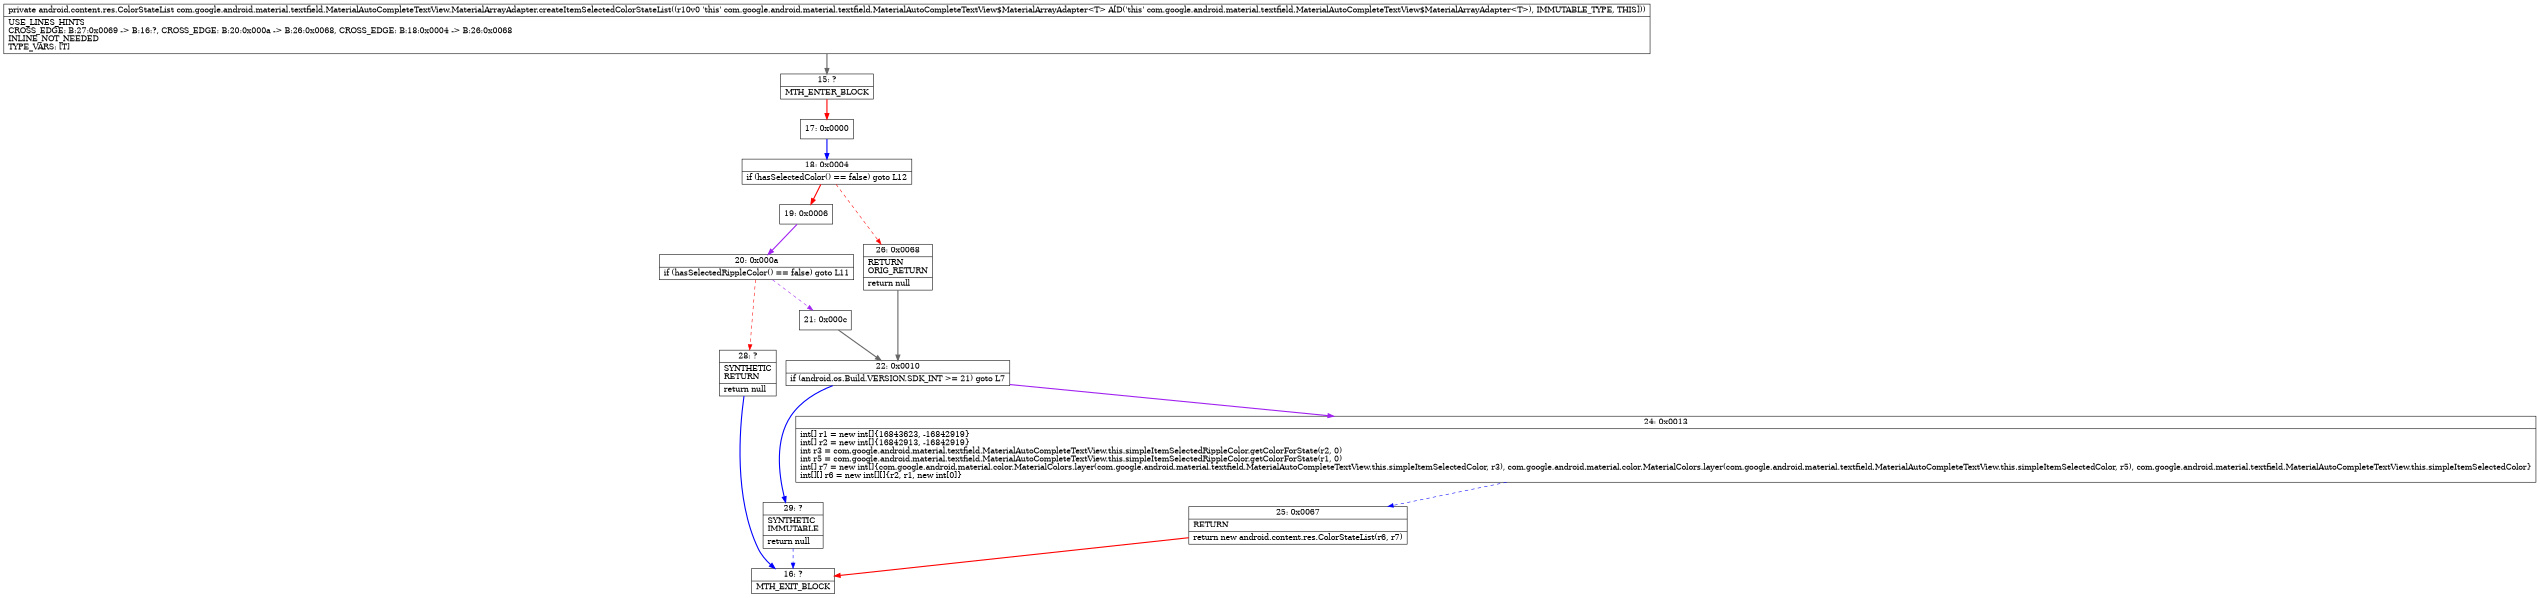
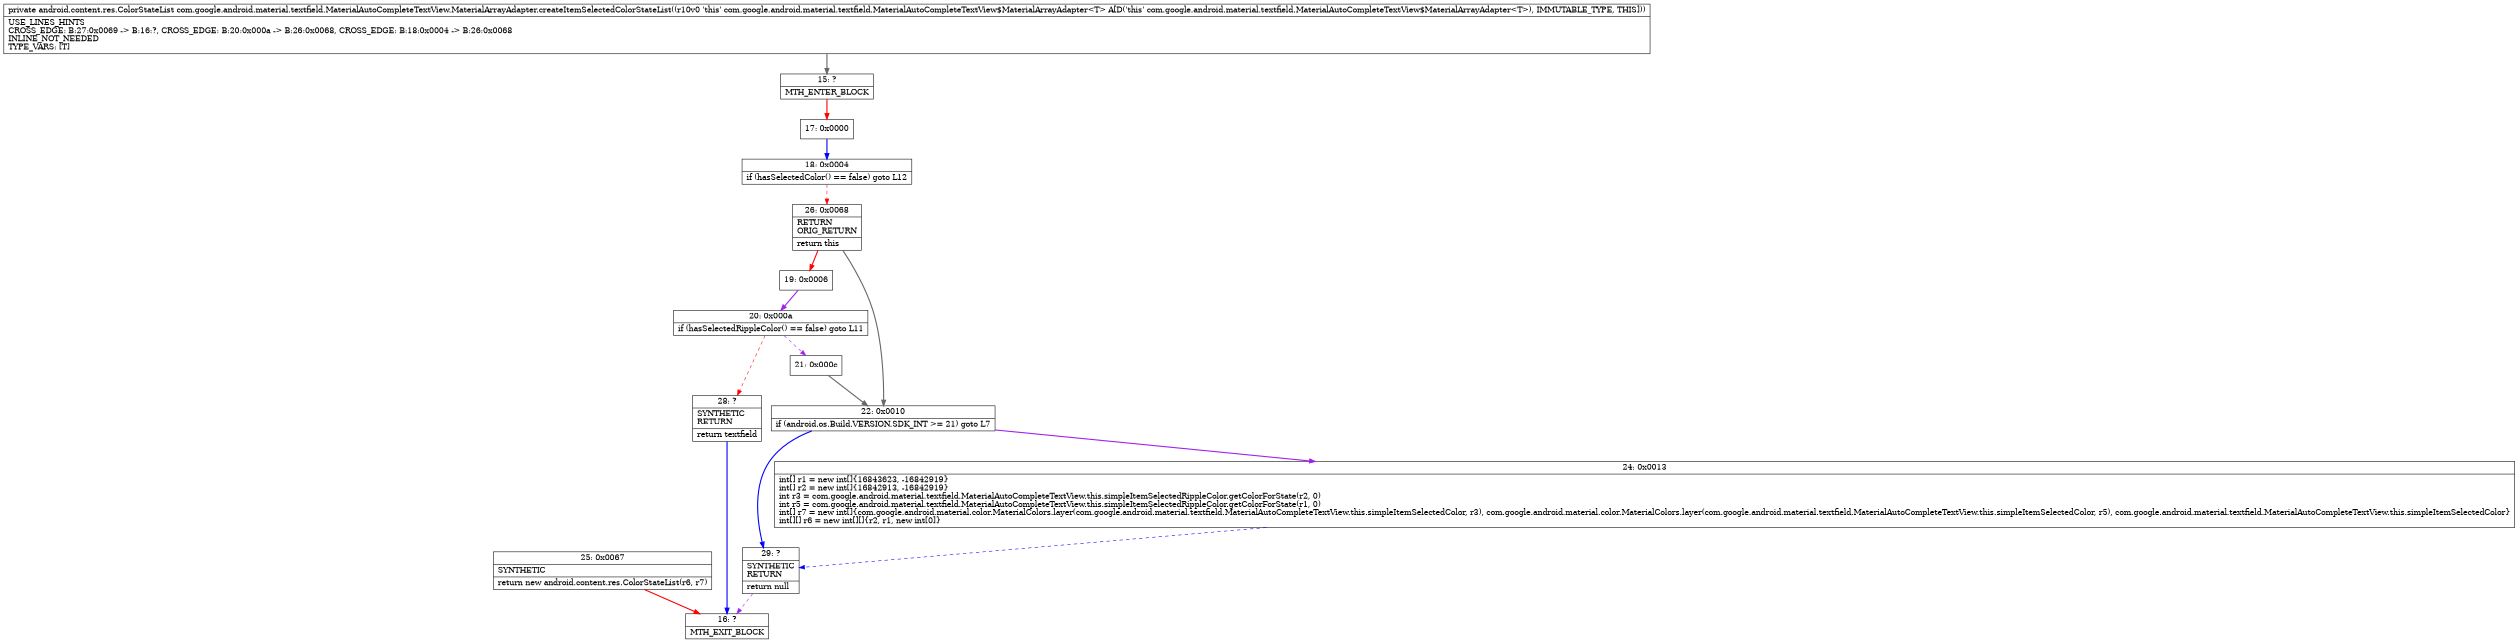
edge "18: 0x0004" -> "19: 0x0006": now "26: 0x0068" -> "19: 0x0006"
node "26: 0x0068": text "return null" -> "return this"
node "28: ?": text "return null" -> "return textfield"
edge "24: 0x0013" -> "25: 0x0067": now "24: 0x0013" -> "29: ?"
node "25: 0x0067": text "RETURN" -> "SYNTHETIC"
node "29: ?": text "IMMUTABLE" -> "RETURN"
edge "29: ?" -> "16: ?": color blue -> purple
